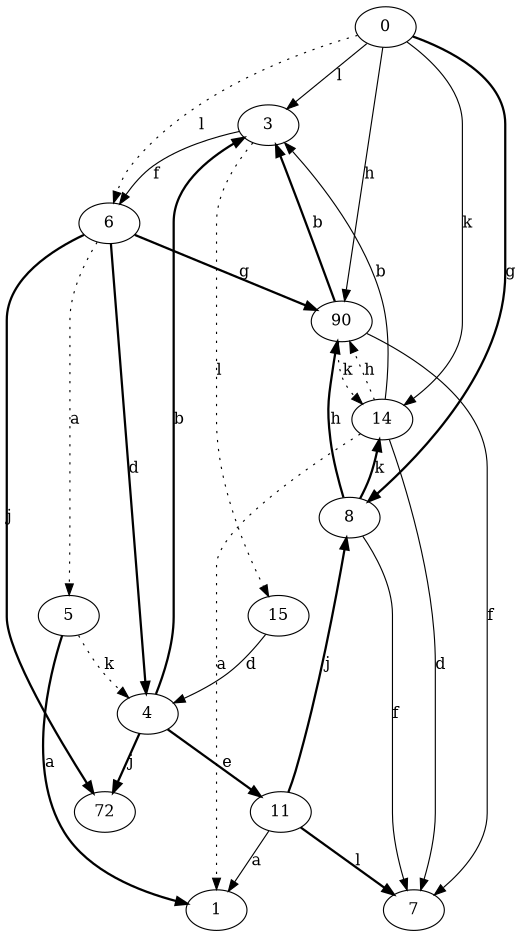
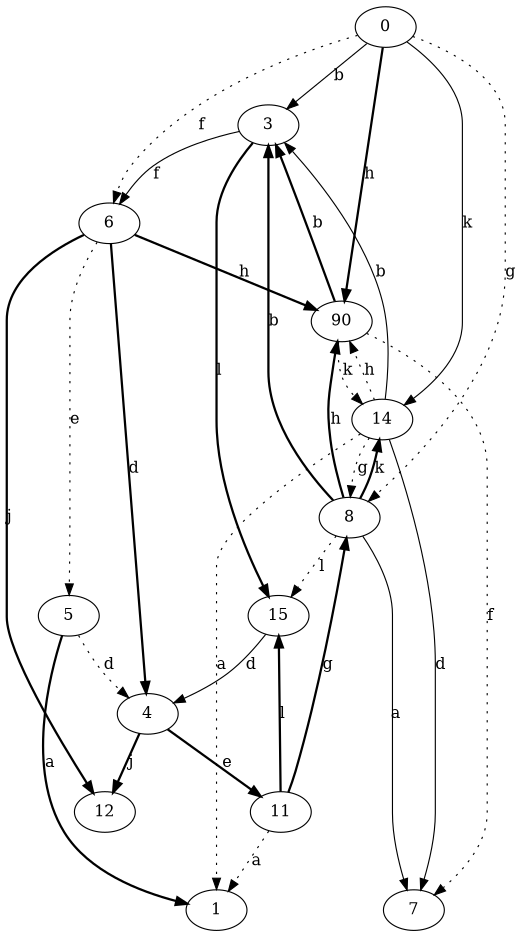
edge "0" -> "3": label "l" -> "b"
edge "0" -> "6": label "l" -> "f"
edge "0" -> "90": style solid -> bold
edge "0" -> "8": style bold -> dotted
edge "6" -> "90": label "g" -> "h"
edge "3" -> "15": style dotted -> bold
edge "4" -> "3": now "8" -> "3"
edge "6" -> "5": label "a" -> "e"
edge "14" -> "8": added, label "g"
edge "8" -> "15": added, label "l"
edge "90" -> "7": style solid -> dotted
edge "5" -> "4": label "k" -> "d"
edge "11" -> "8": label "j" -> "g"
edge "8" -> "7": label "f" -> "a"
node "72": label "72" -> "12"
edge "11" -> "1": style solid -> dotted
edge "11" -> "7": now "11" -> "15"
